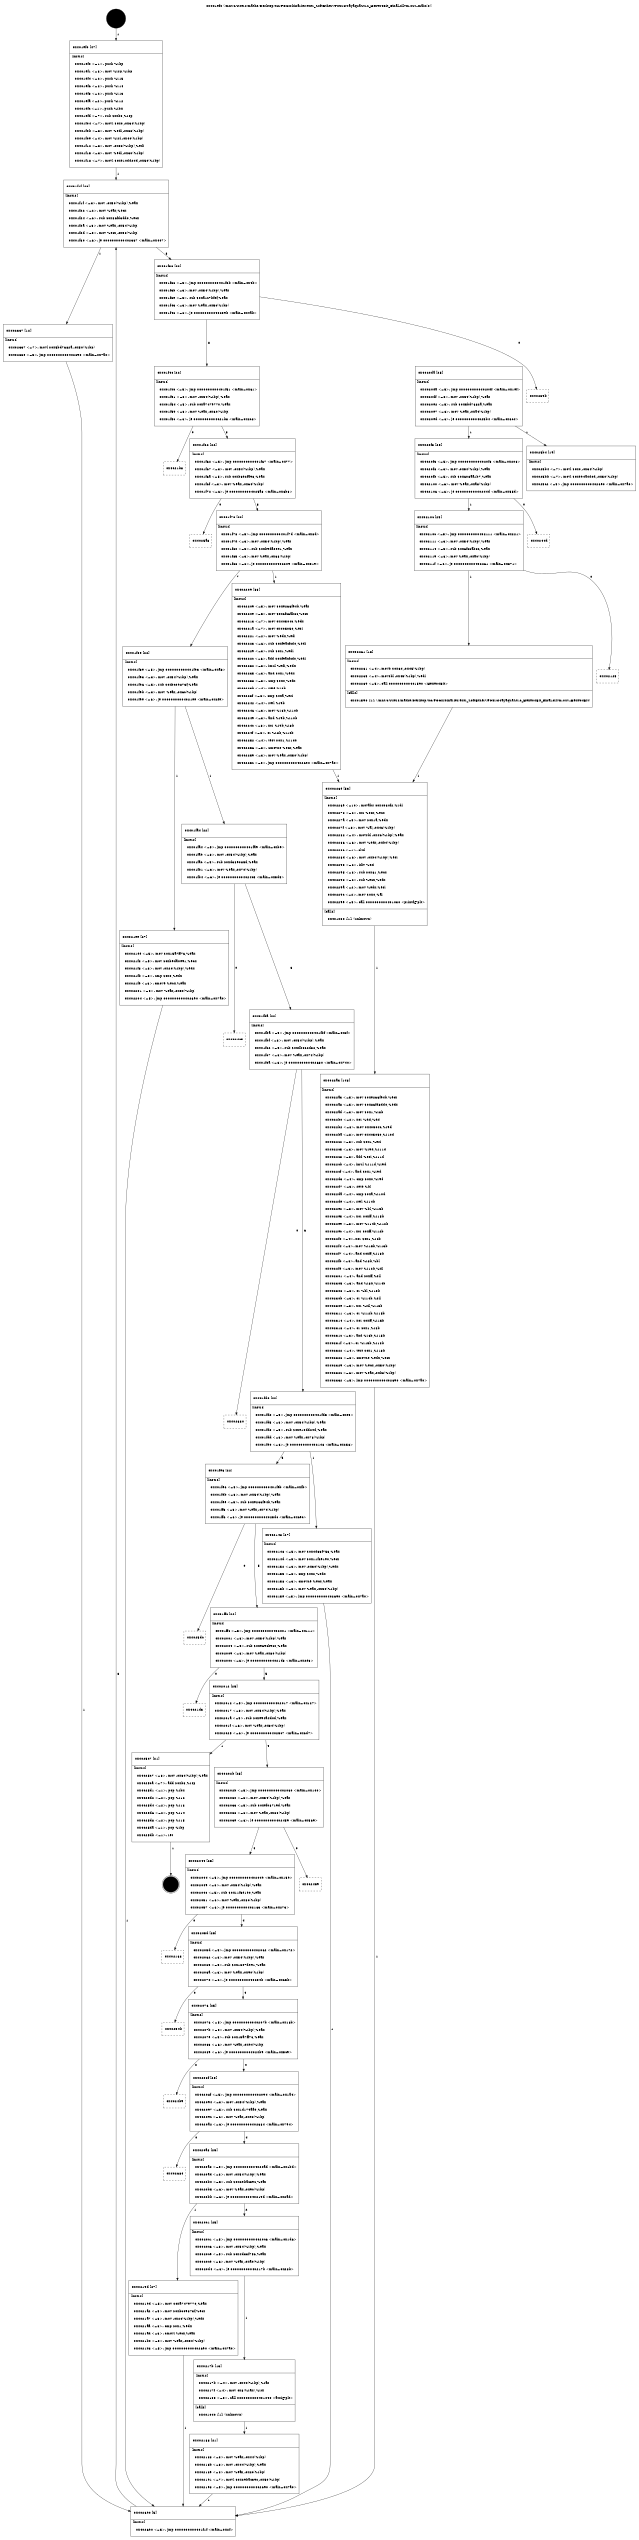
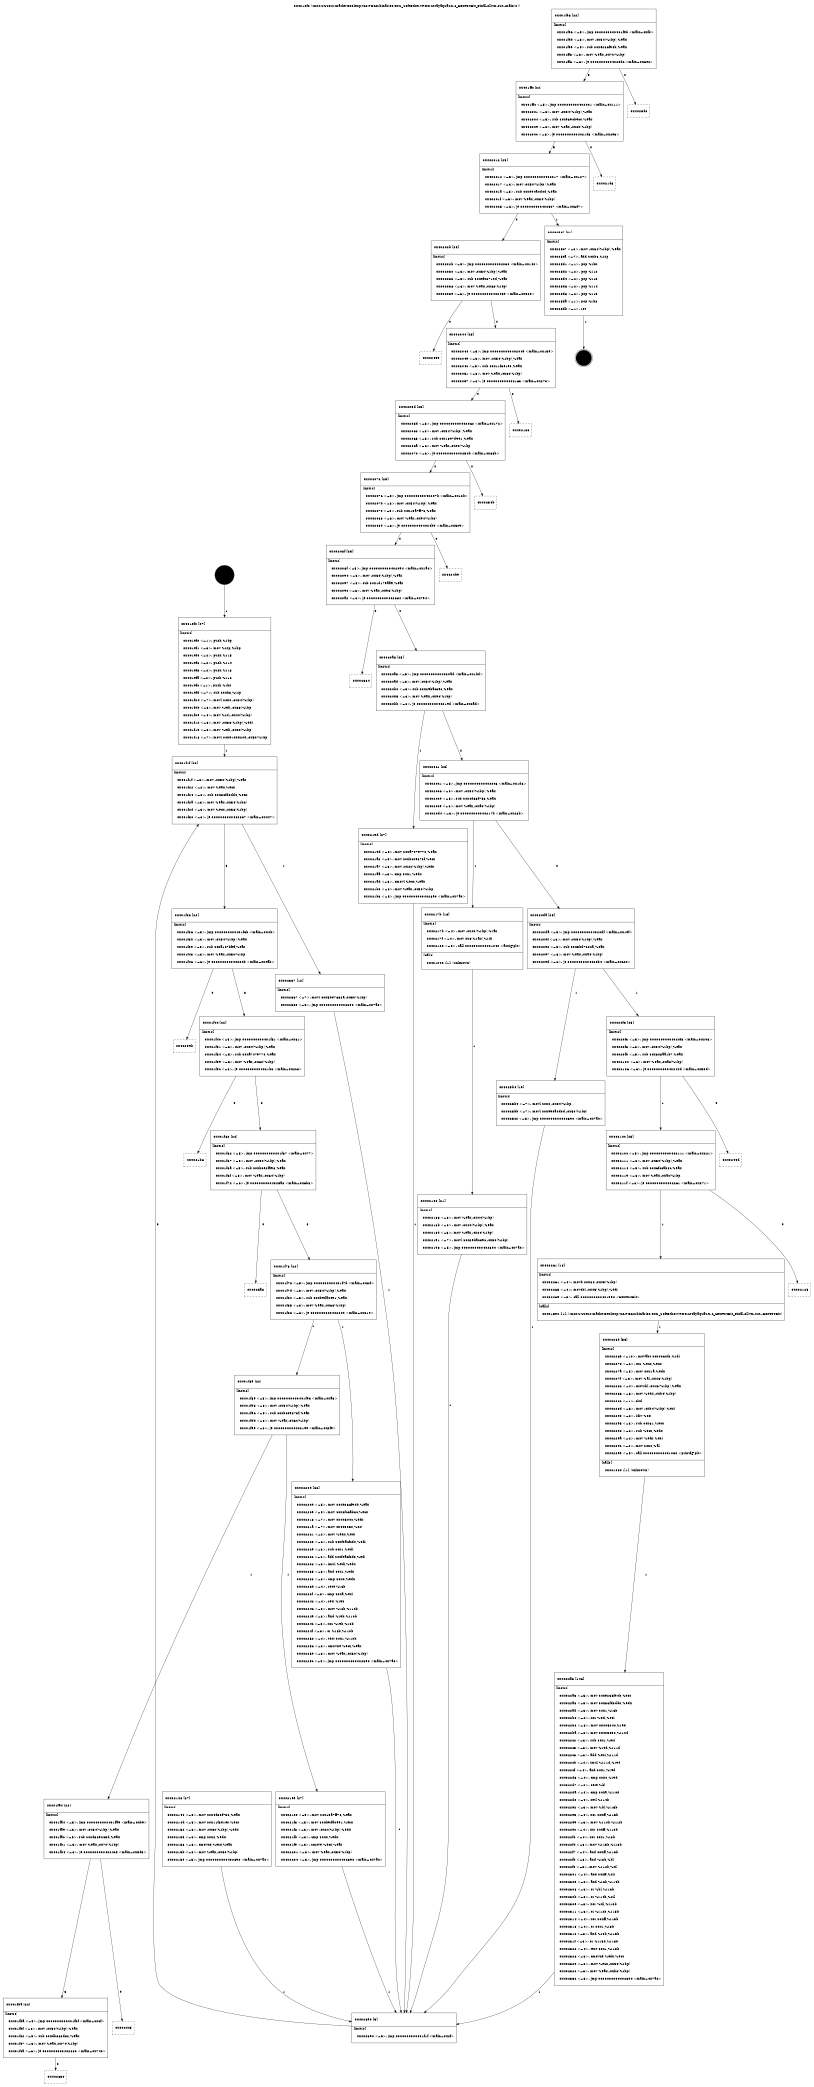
edge "0x402209 [88]" -> "0x40226e [53]": now "0x402209 [88]" -> "0x402690 [5]"
edge "0x4020c1 [25]" -> "0x4020da [25]": added, label "2"
node "0x401fd0 [22]": removed
edge "0x4025b4 [19]" -> "0x402690 [5]": added, label "1"
